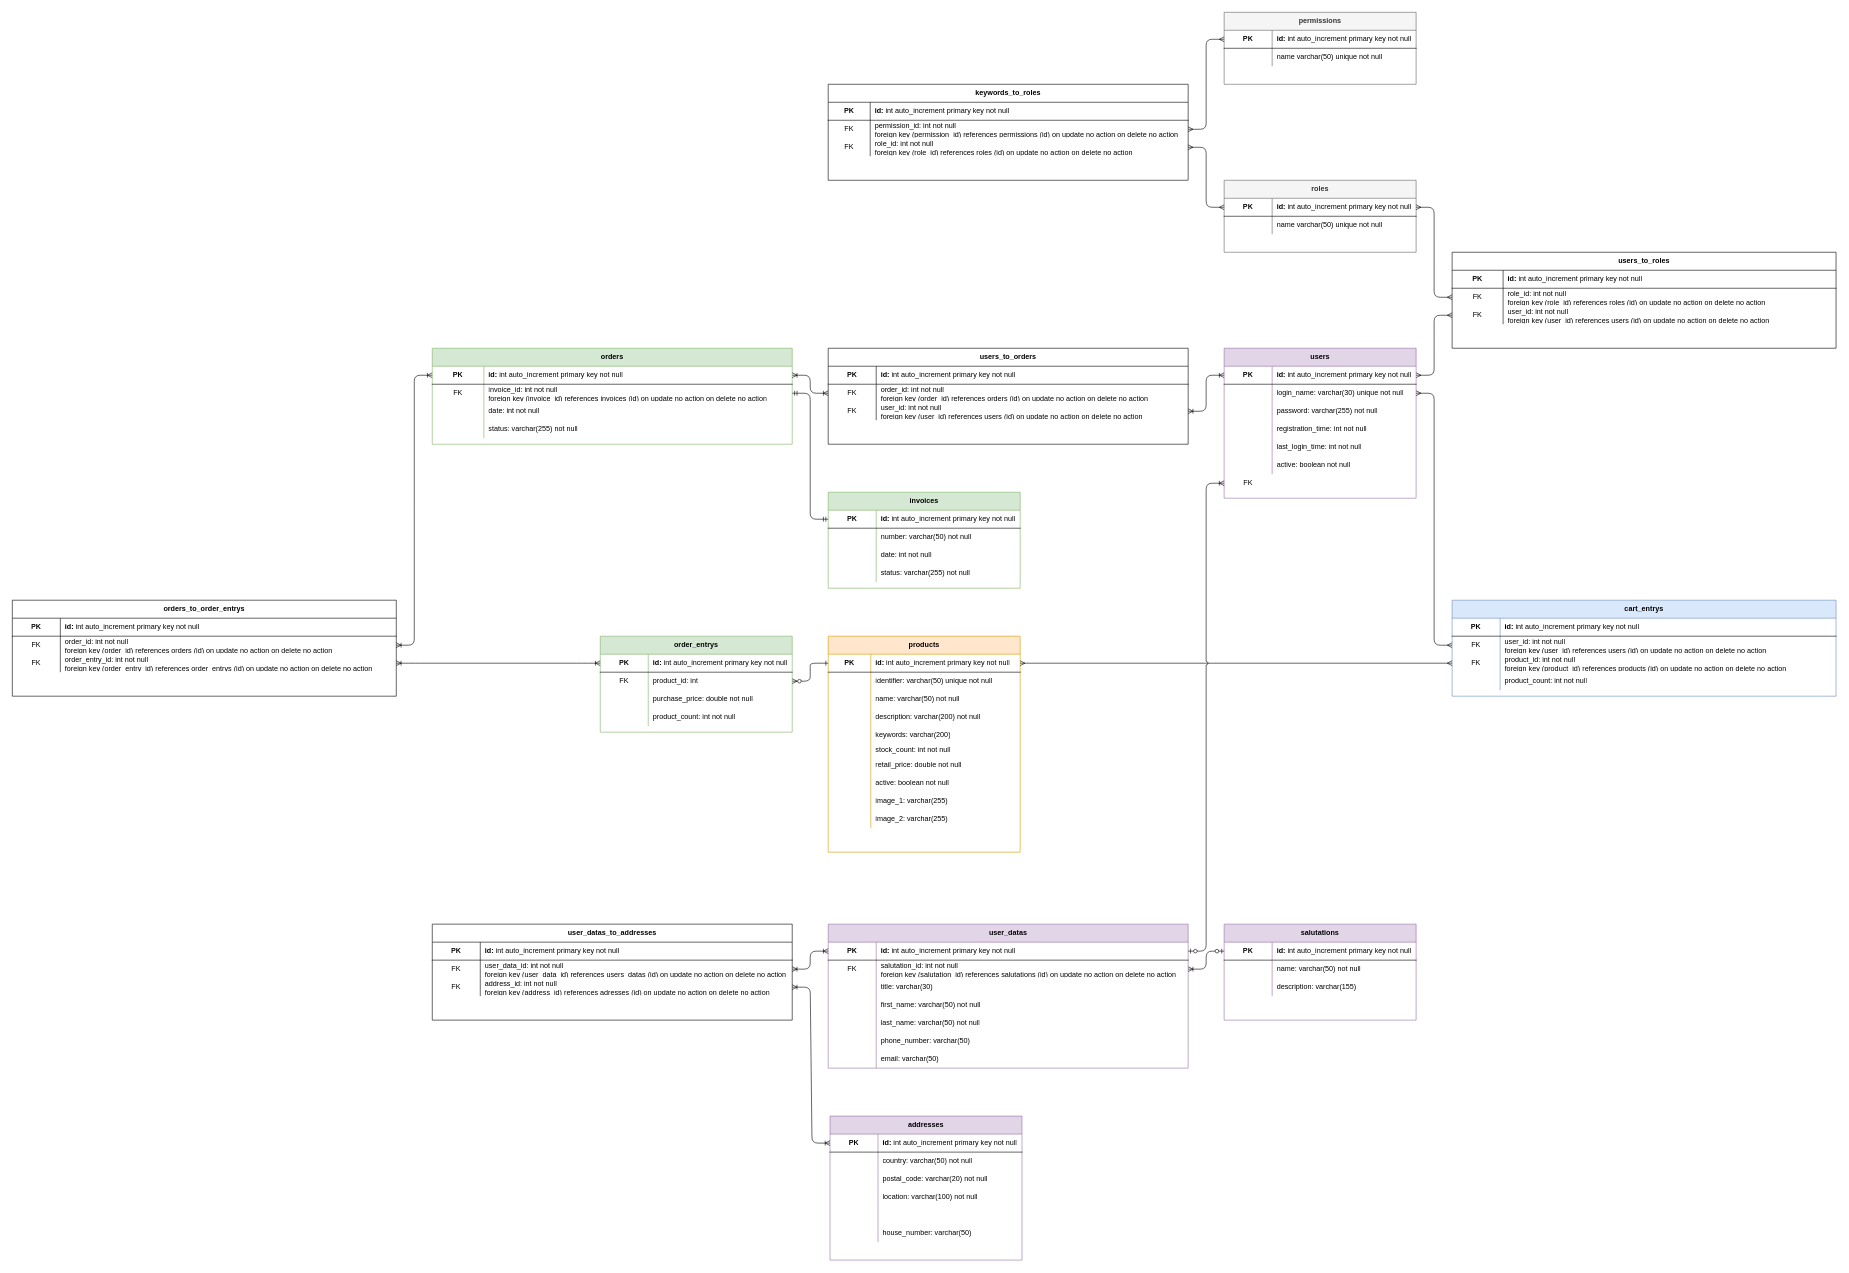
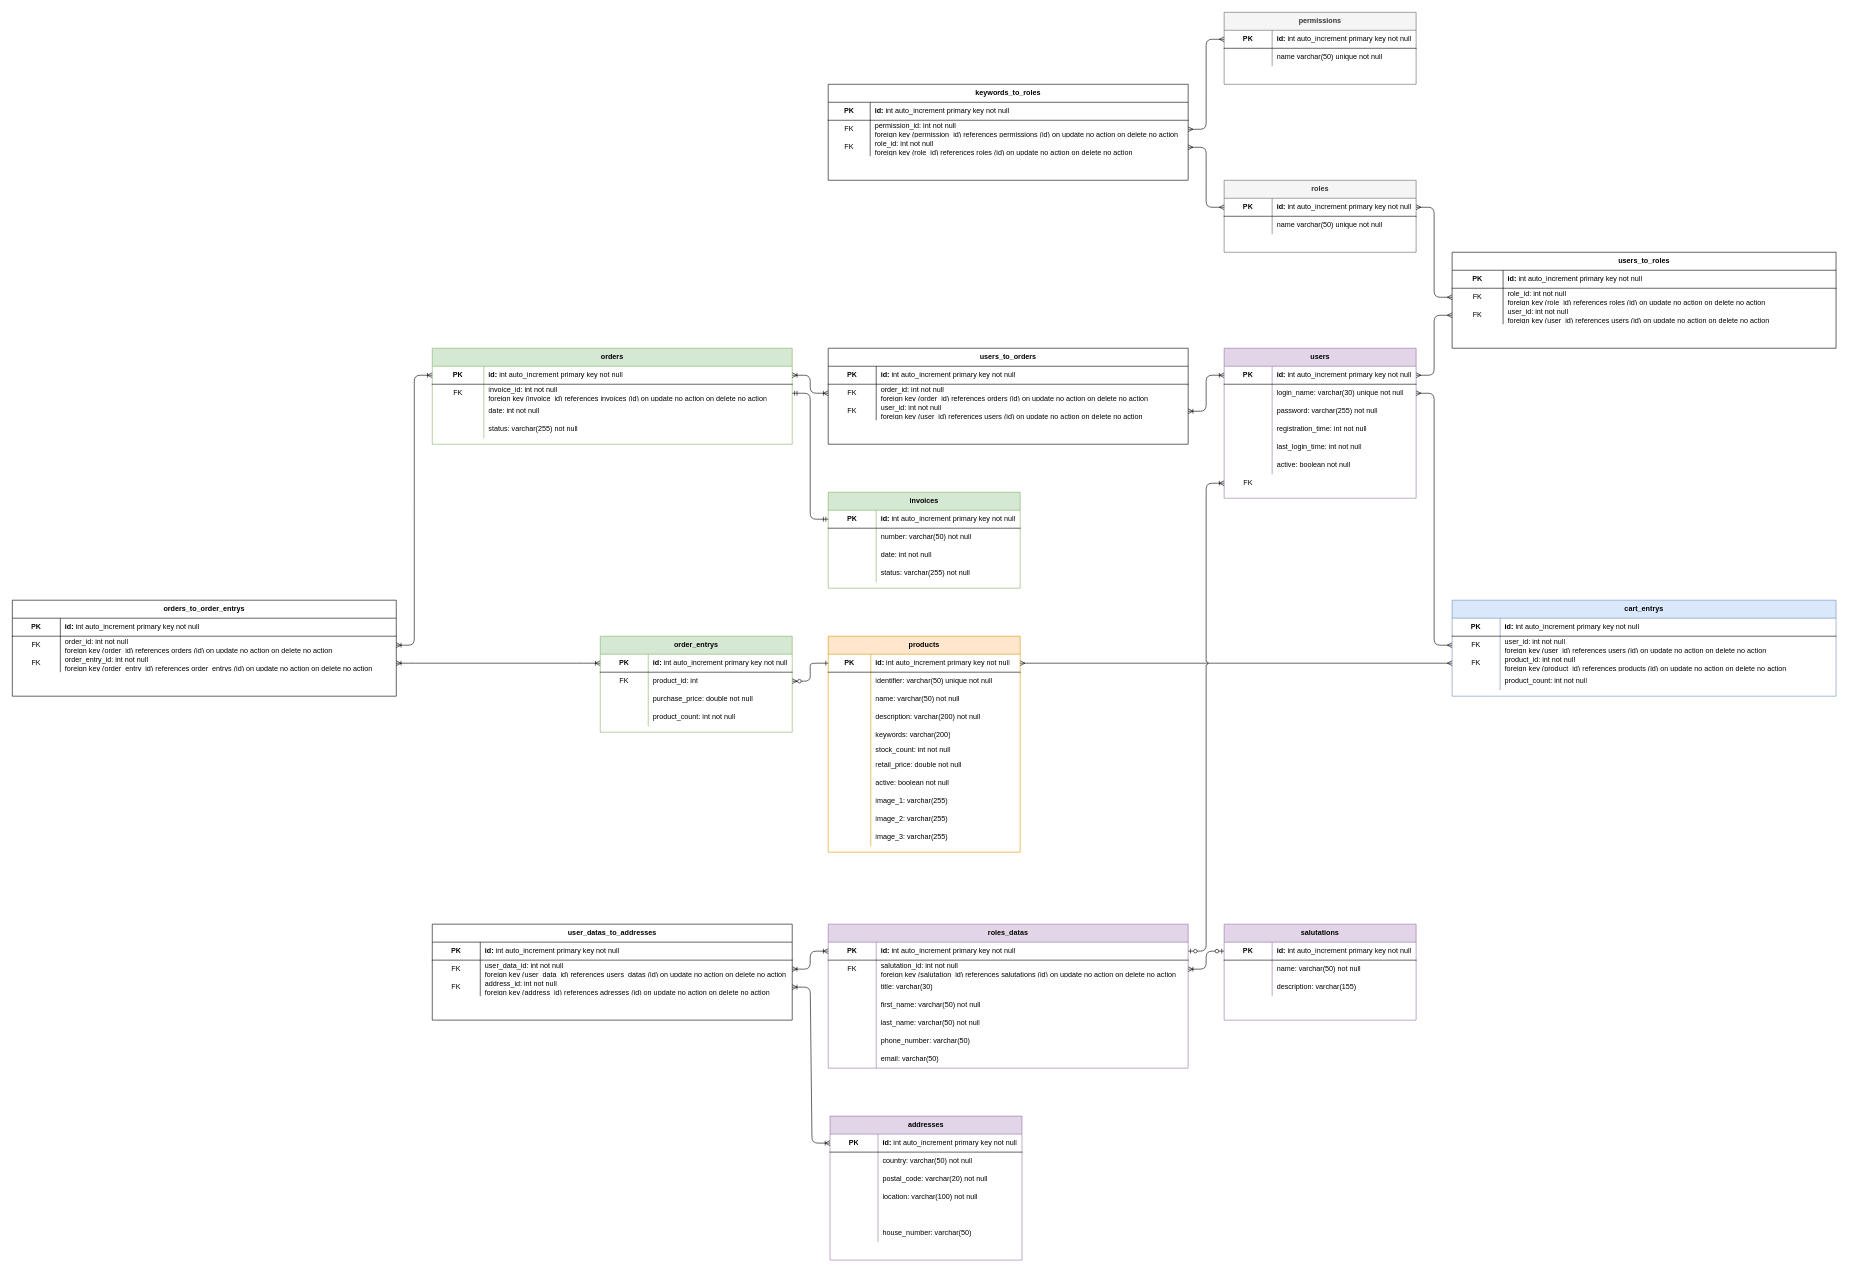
node "image_3: varchar(255)": added
node "user_datas": label "user_datas" -> "roles_datas"
